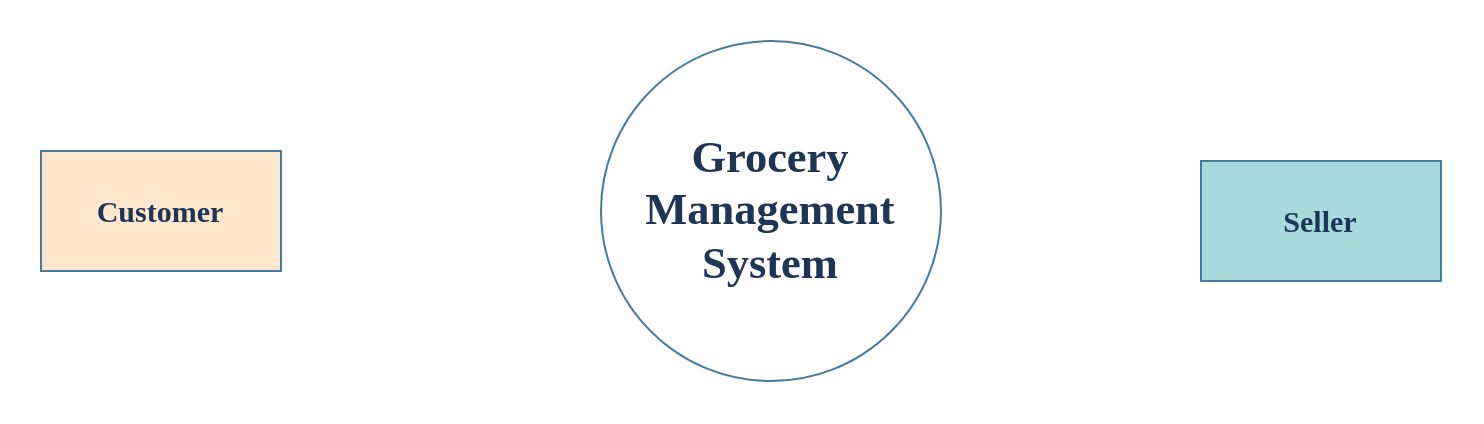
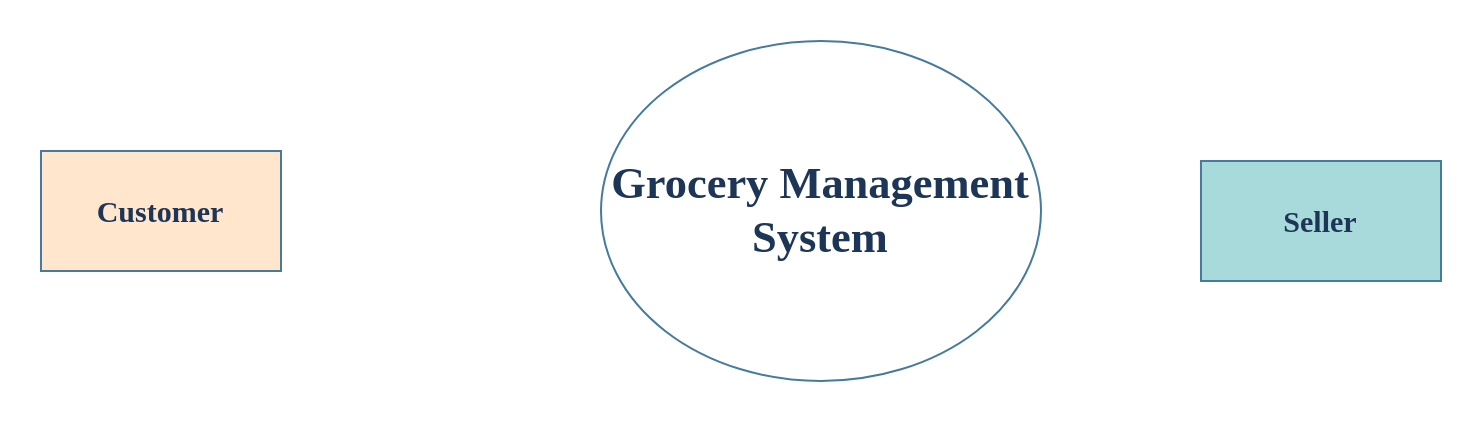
node "Grocery Management System": size 340x340 -> 440x340
